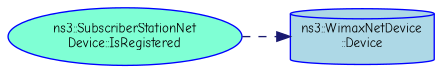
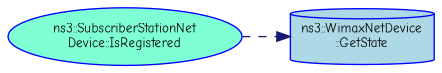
node "ns3::WimaxNetDevice ::Device": label "ns3::WimaxNetDevice ::Device" -> "ns3::WimaxNetDevice ::GetState"
